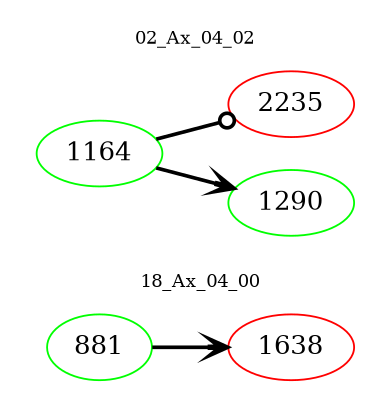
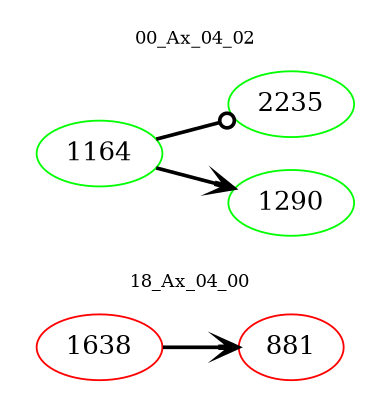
cluster "02_Ax_04_02": label "02_Ax_04_02" -> "00_Ax_04_02"
node "2235": color red -> green
node "881": color green -> red
edge "881" -> "1638": reversed
